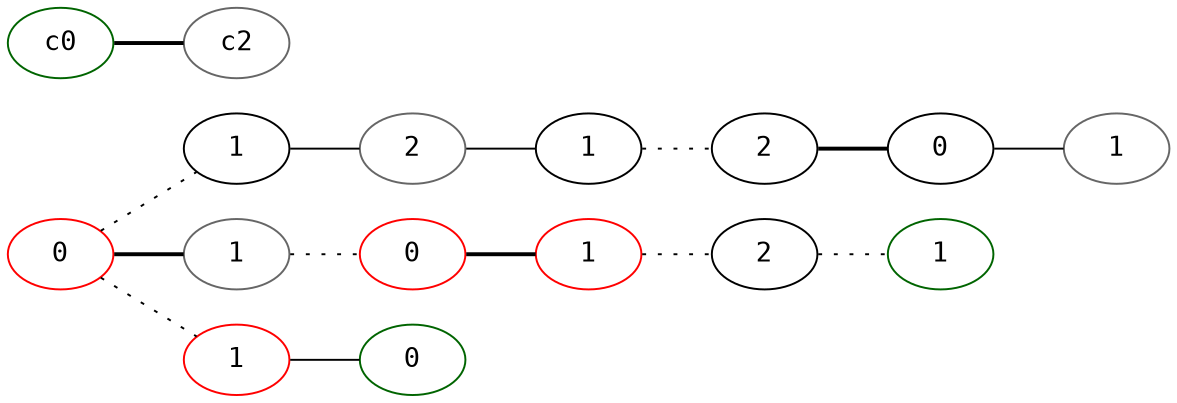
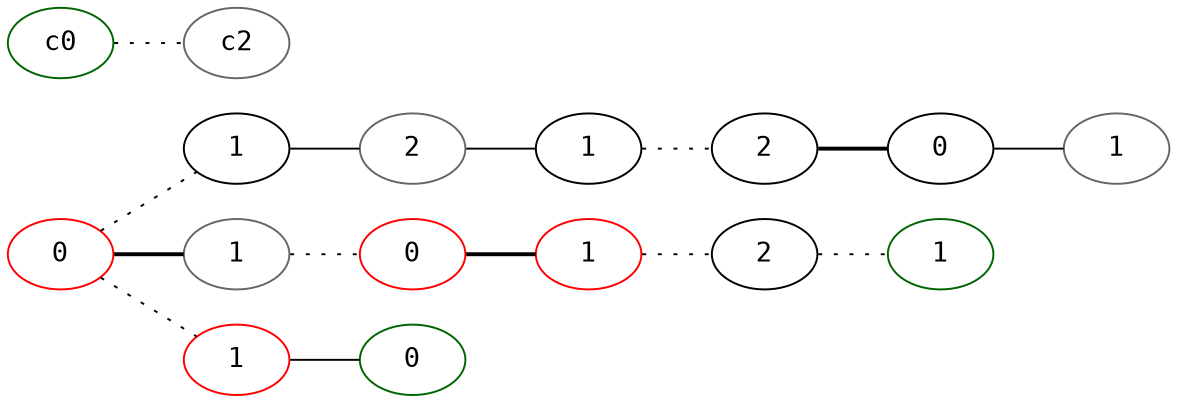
edge "c0" -- "c2": style bold -> dotted
